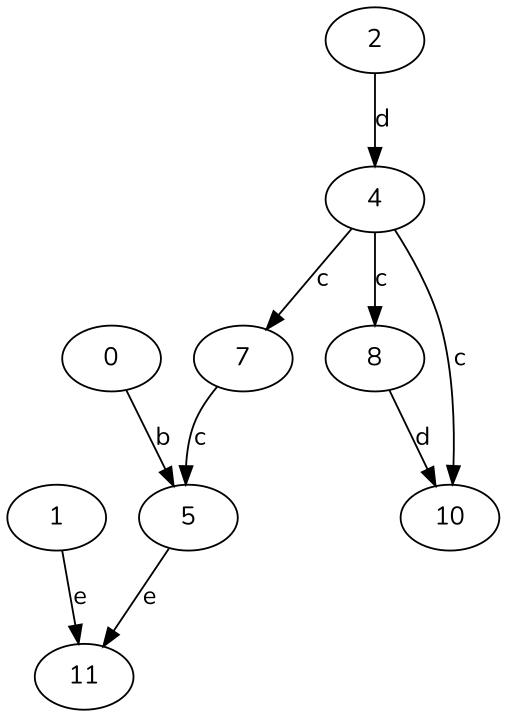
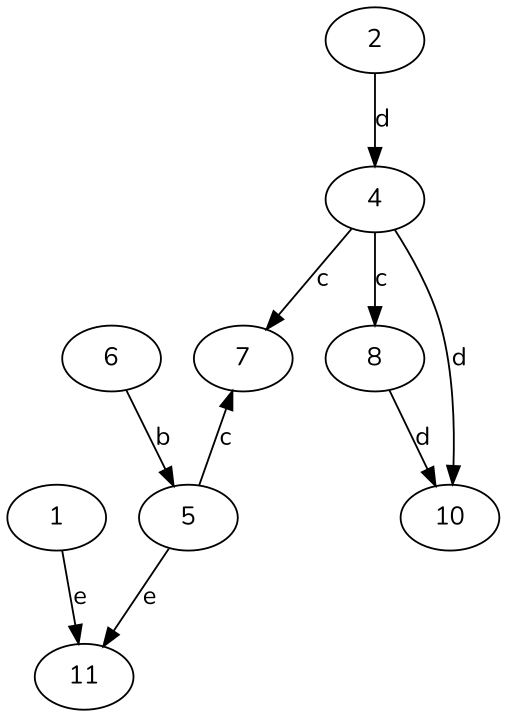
node "0": label "0" -> "6"
edge "4" -> "10": label "c" -> "d"
edge "7" -> "5": reversed
